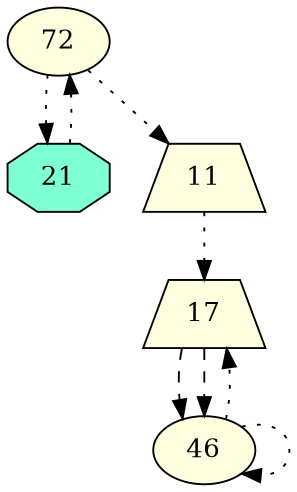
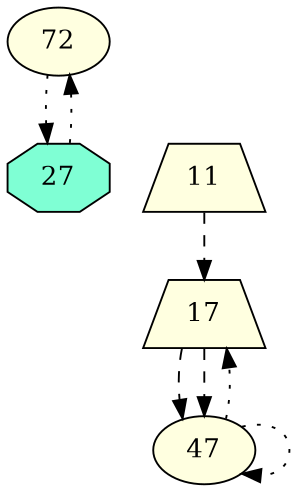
edge "72" -> "11": removed
node "21": label "21" -> "27"
edge "11" -> "17": style dotted -> dashed
node "46": label "46" -> "47"
